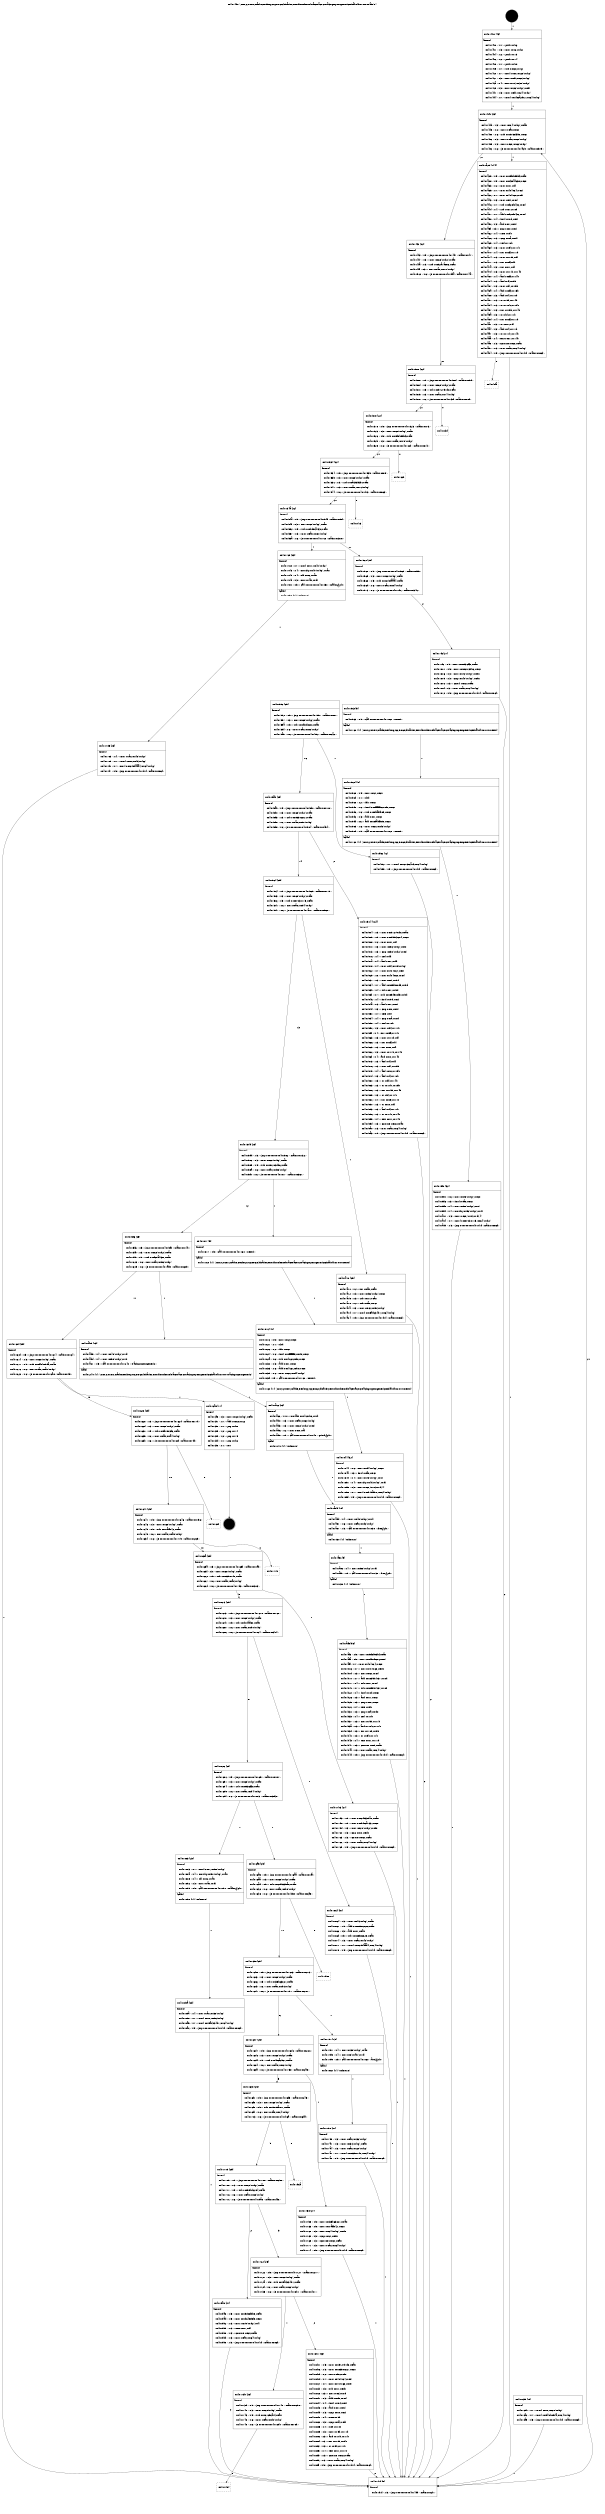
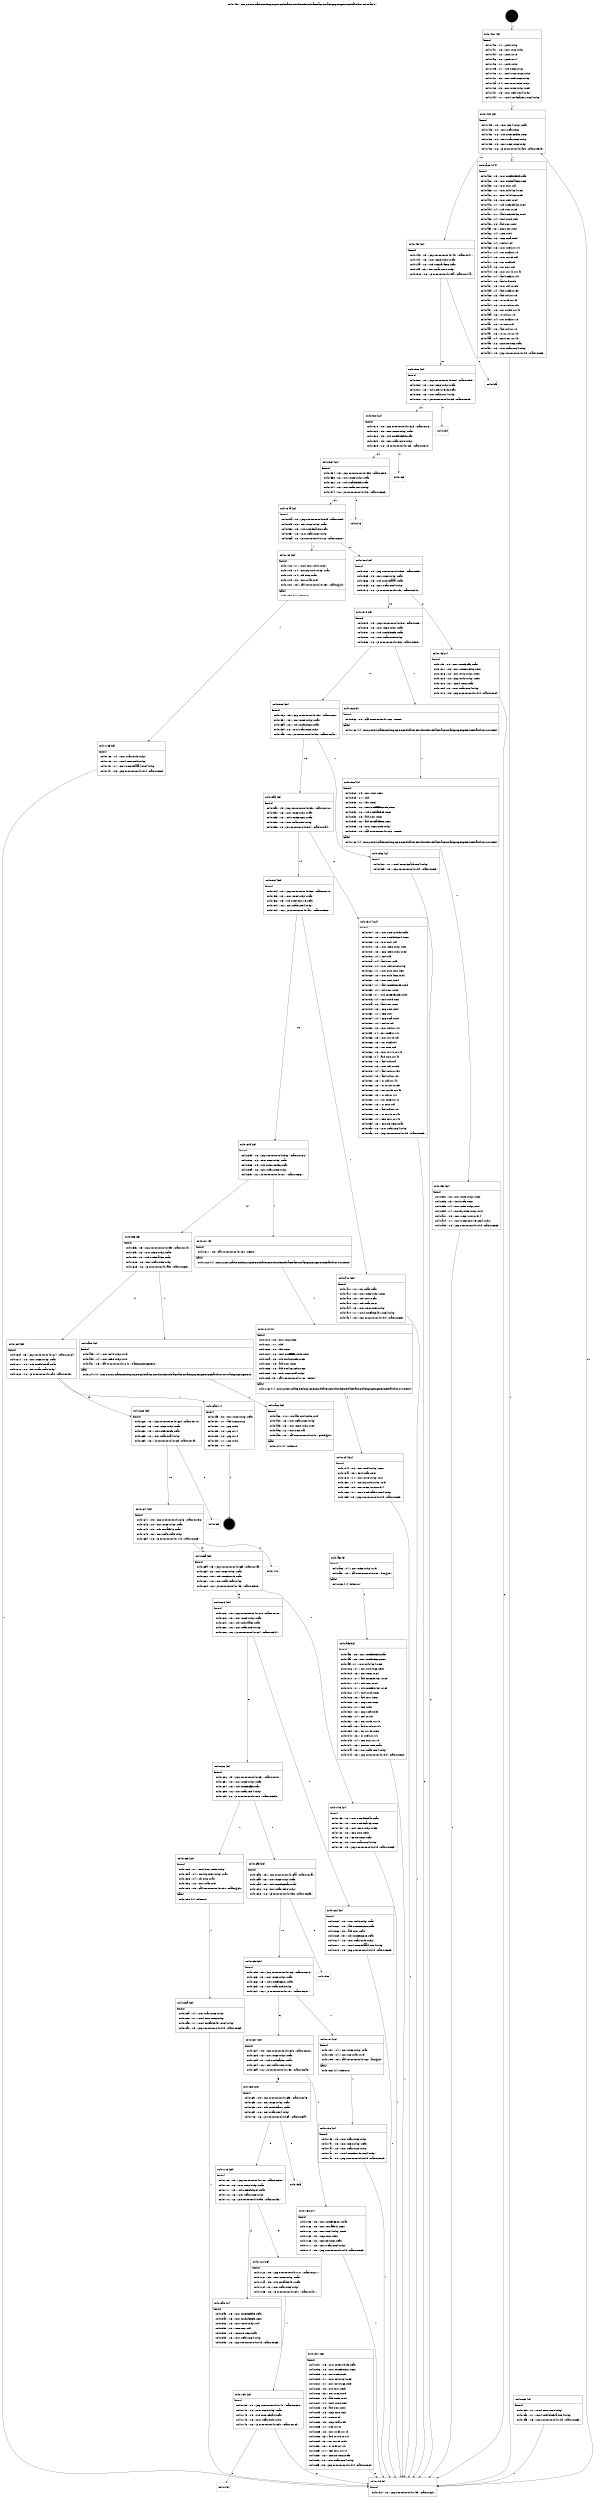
edge "0x401a29 [144]" -> "0x401bfa": now "0x4014f2 [22]" -> "0x401bfa"
node "0x401579 [25]": added
node "0x401add [15]": removed
edge "0x401722 [25]" -> "0x4018b1 [83]": removed, label "2"
edge "0x4019a8 [27]" -> "0x401d1f [5]": now "0x40173b [25]" -> "0x401d1f [5]"
